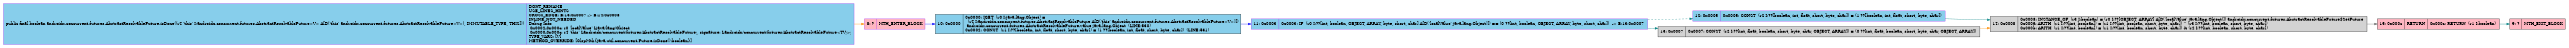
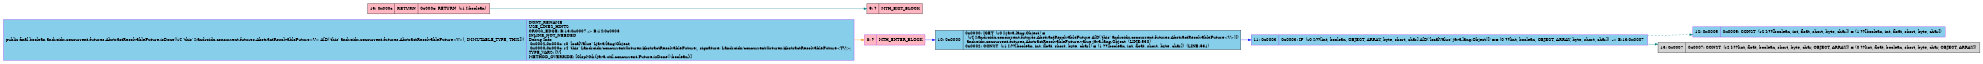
node "14: 0x0008": removed
